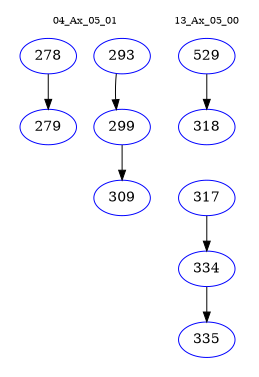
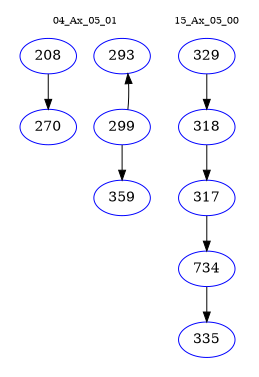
cluster "13_Ax_05_00": label "13_Ax_05_00" -> "15_Ax_05_00"
node "278": label "278" -> "208"
node "529": label "529" -> "329"
edge "293" -> "299": reversed
node "279": label "279" -> "270"
edge "318" -> "317": added
node "309": label "309" -> "359"
node "334": label "334" -> "734"
